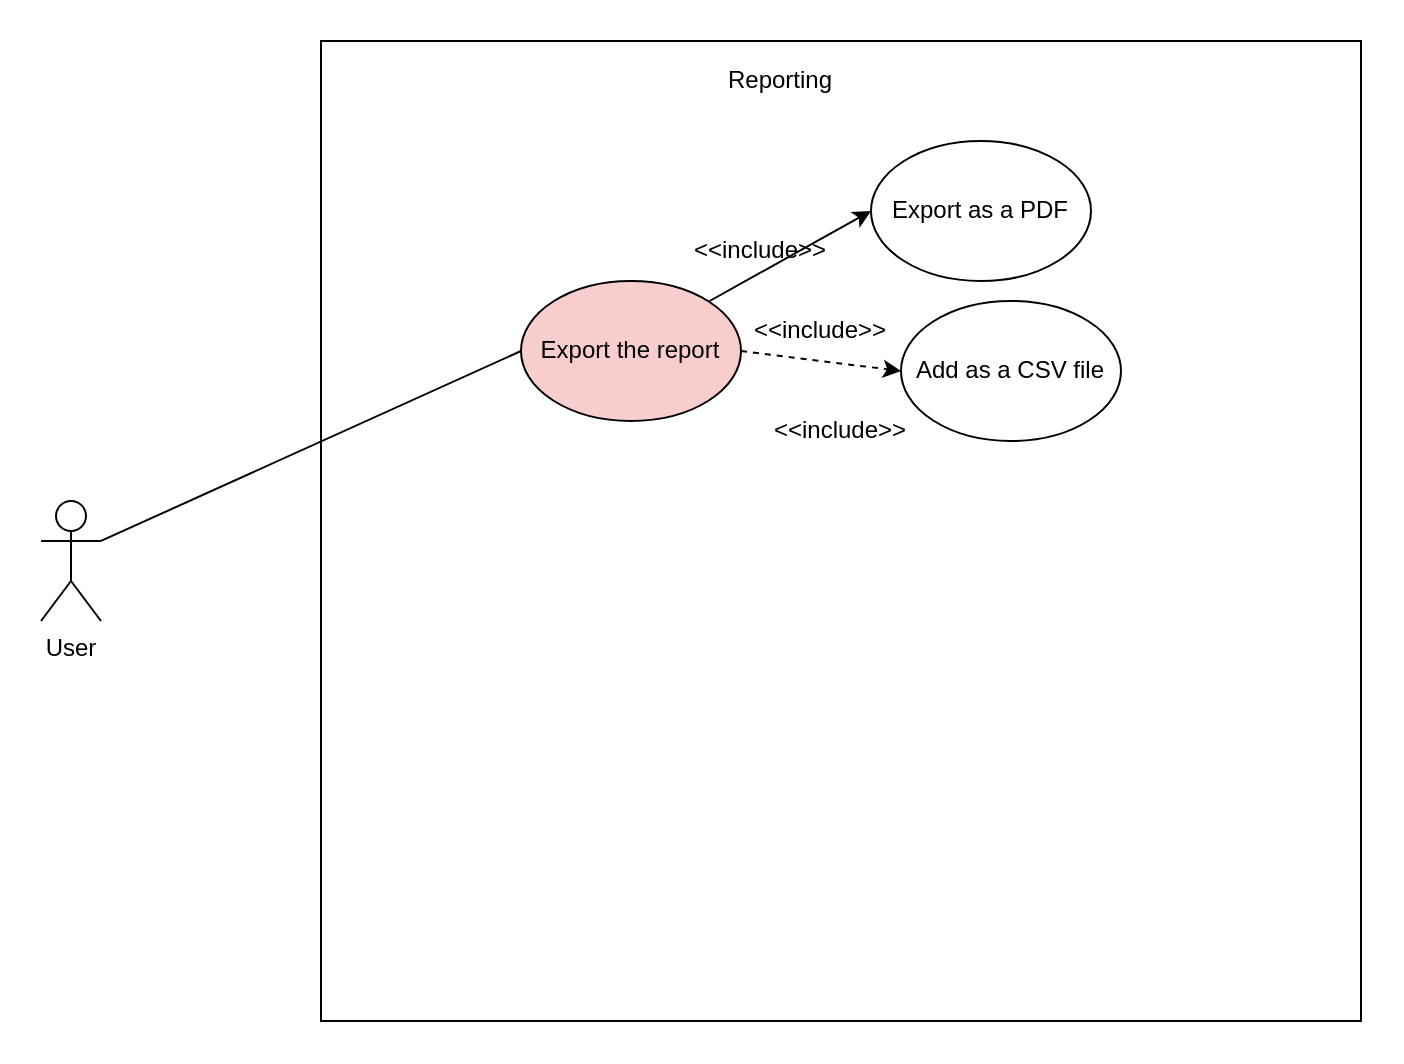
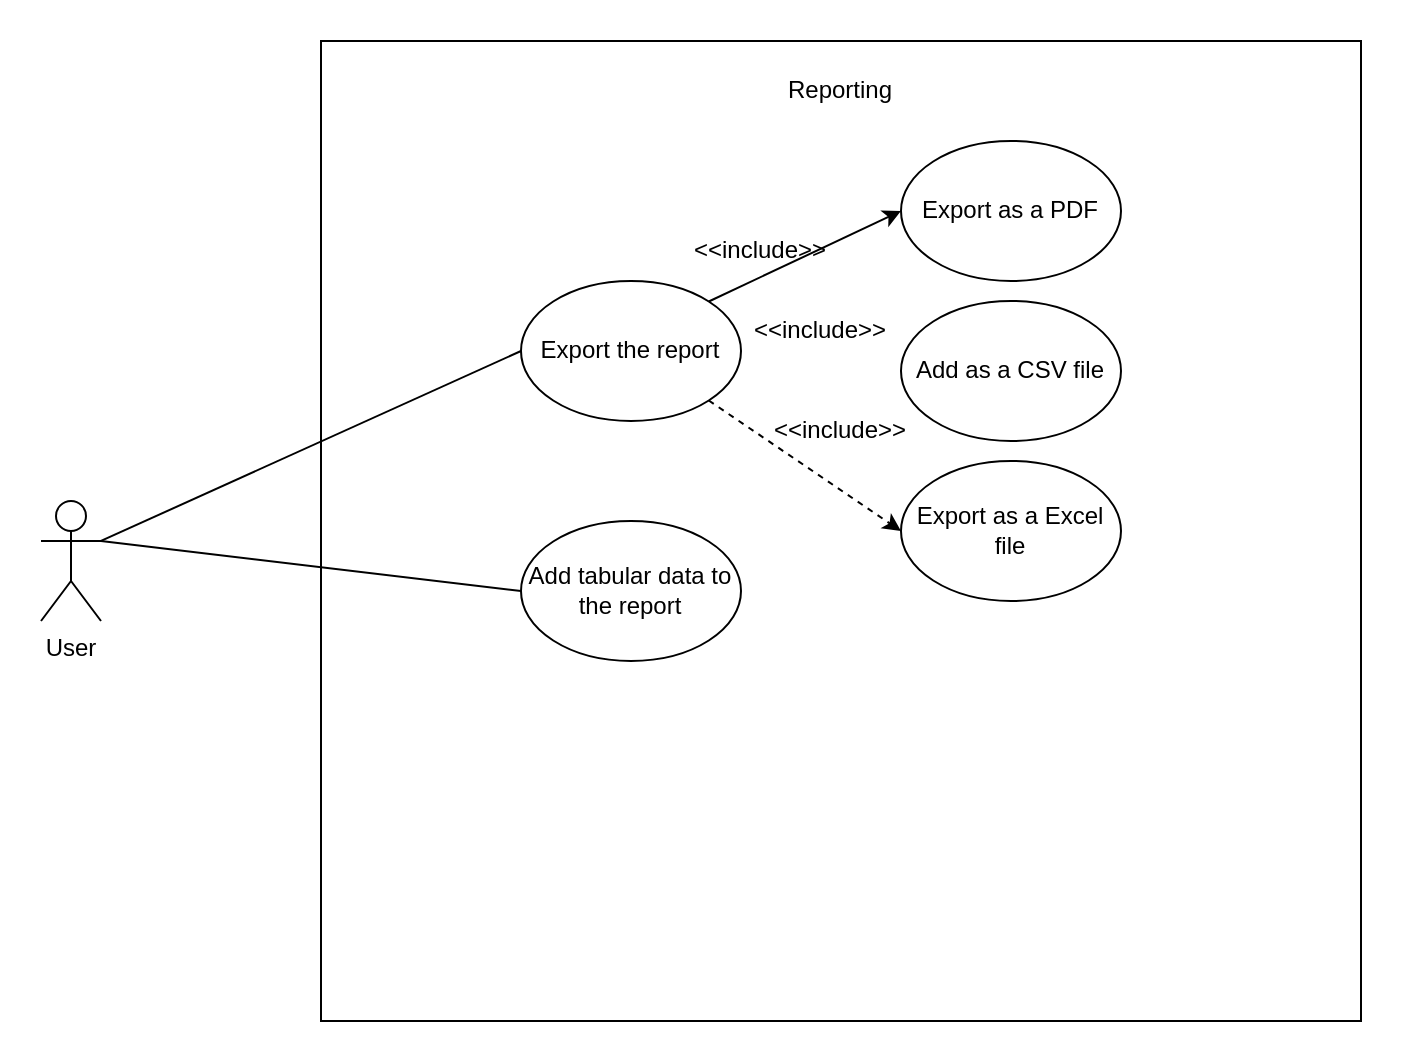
node "Reporting": moved (781, 81) -> (841, 91)
node "Export as a PDF": moved (981, 211) -> (1011, 211)
node "Export the report": fillcolor #f8cecc -> #ffffff
edge "Export the report" -> "Add as a CSV file": removed
edge "Export the report" -> "Export as a Excel file": added
node "Export as a Excel file": added
edge "User" -- "Add tabular data to the report": added
node "Add tabular data to the report": added
